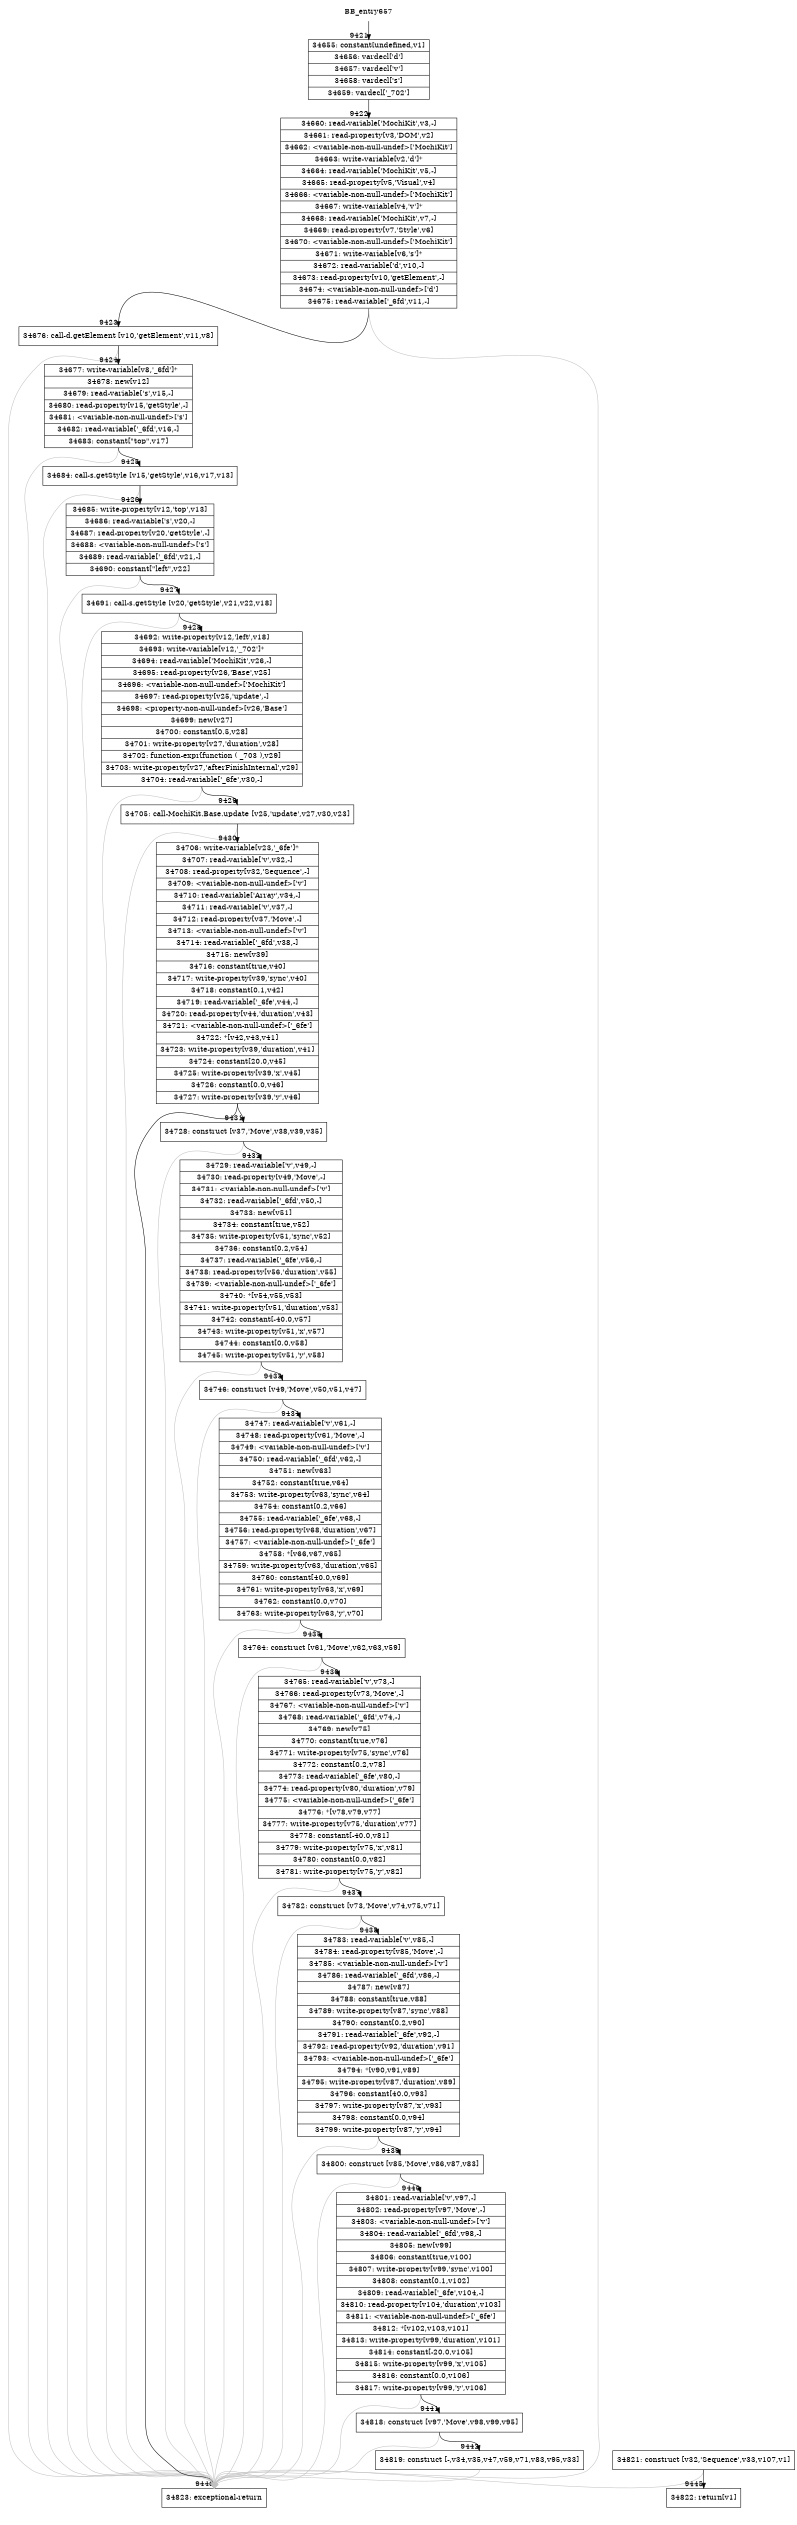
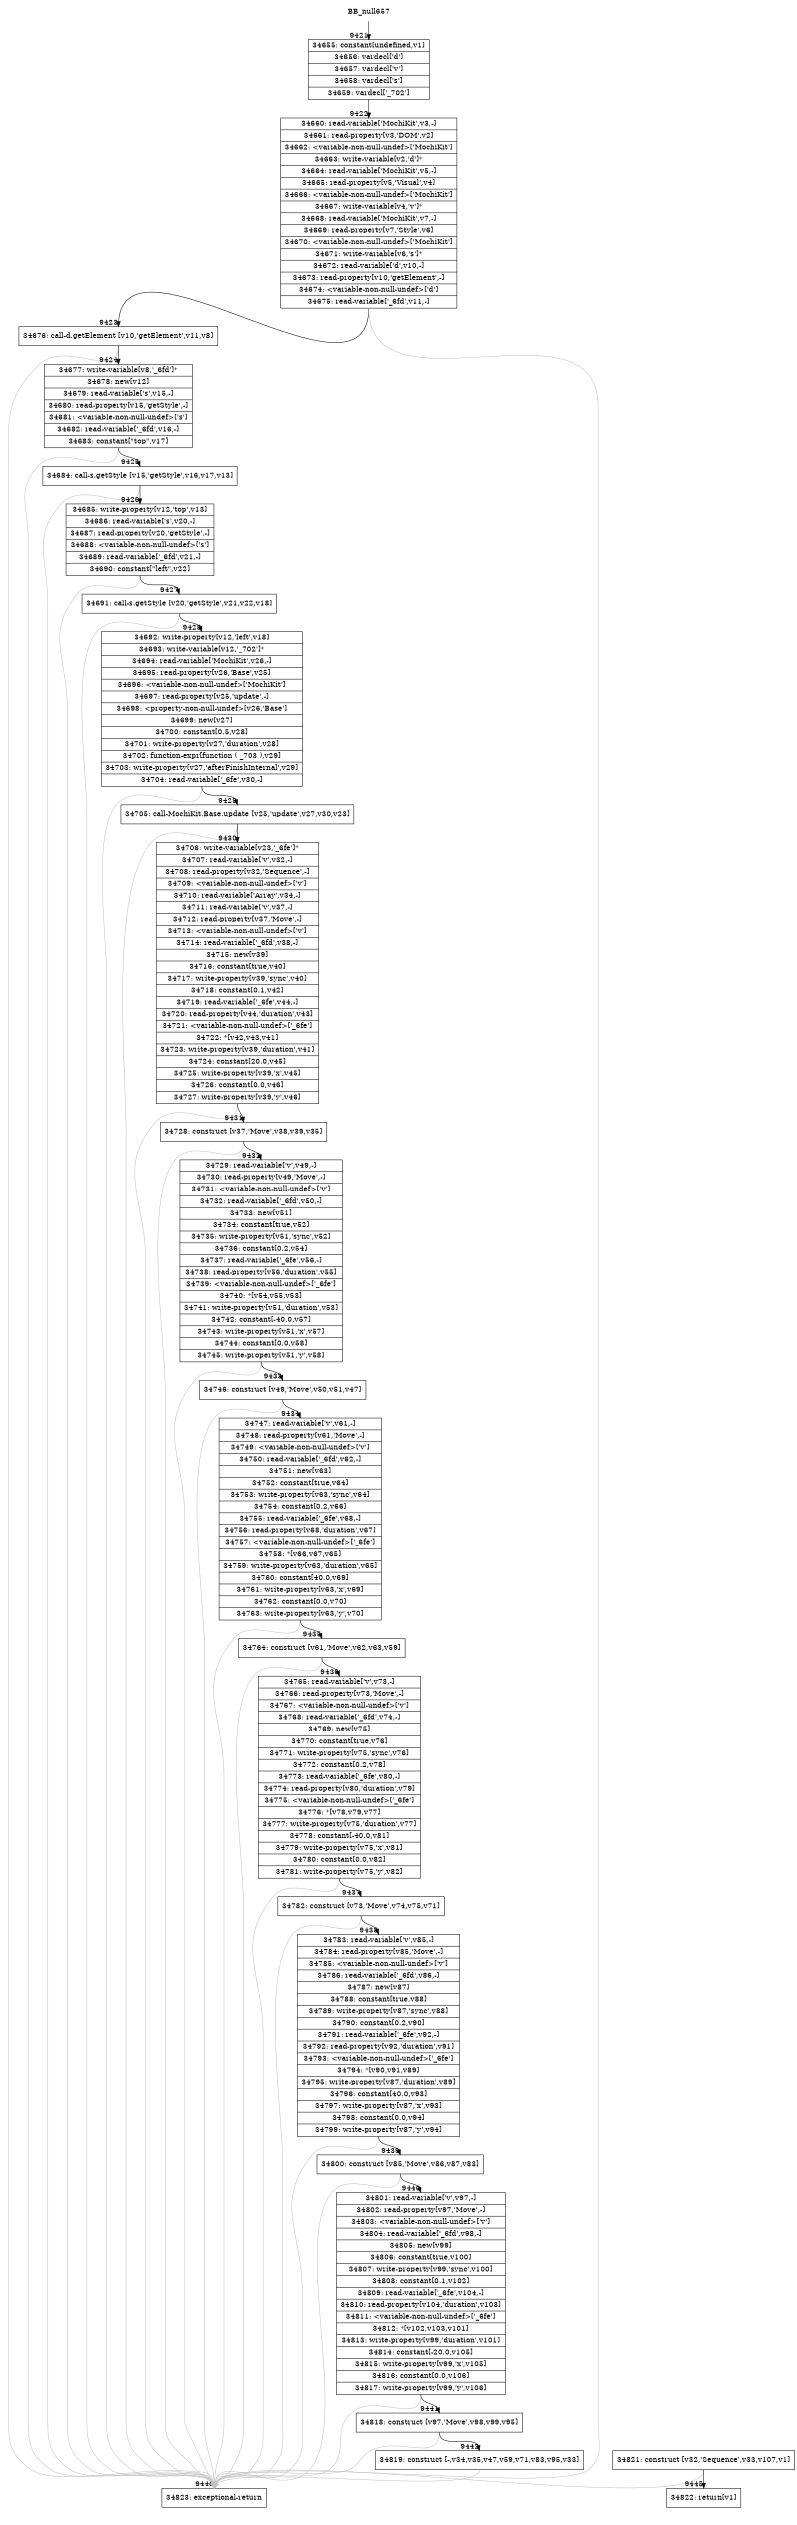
node "BB_entry657": label "BB_entry657" -> "BB_null657"
edge "34706: write-variable[v23,'_6fe']*" -> "34823: exceptional-return": color black -> gray
